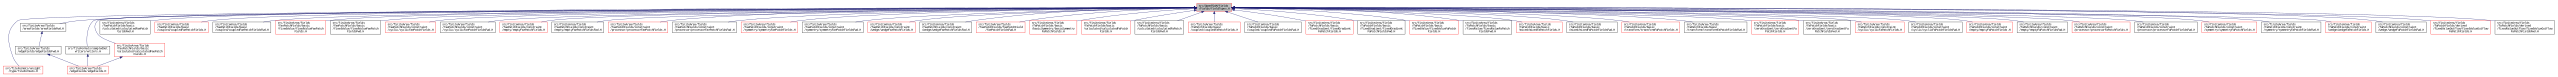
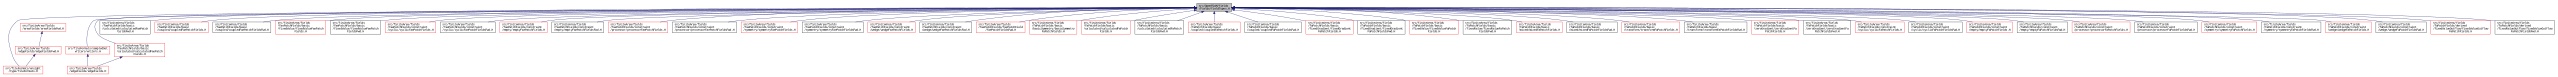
node "src/OpenFOAM/fields /Fields/fieldTypes.H": color red -> black
edge "src/finiteArea/fields /areaFields/areaFieldsFwd.H" -> "src/OpenFOAM/fields /Fields/fieldTypes.H": removed
node "src/finiteArea/fields /areaFields/areaFieldsFwd.H": color black -> red
node "src/finiteArea/fields /edgeFields/edgeFieldsFwd.H": color black -> red
node "src/fileFormats/sampledSet Writers/writers.H": color black -> red
edge "src/finiteArea/fields /edgeFields/edgeFields.H" -> "src/finiteArea/fields /edgeFields/edgeFieldsFwd.H": now "src/fileFormats/ensight /type/fileFormats.H" -> "src/finiteArea/fields /edgeFields/edgeFieldsFwd.H"
